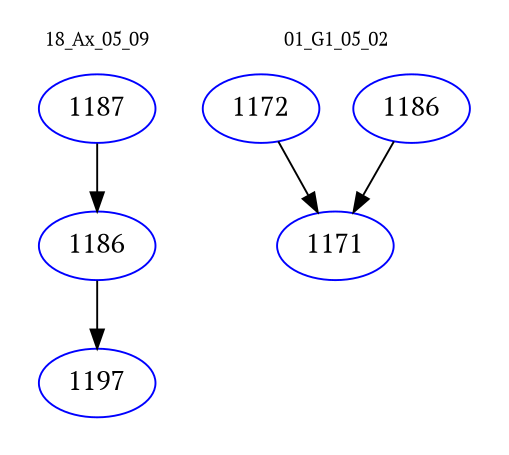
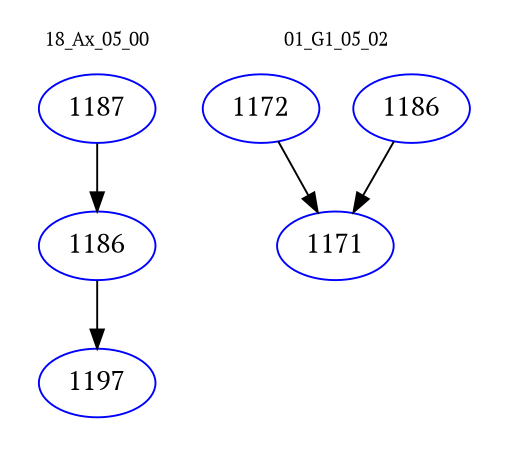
cluster "18_Ax_05_09": label "18_Ax_05_09" -> "18_Ax_05_00"
